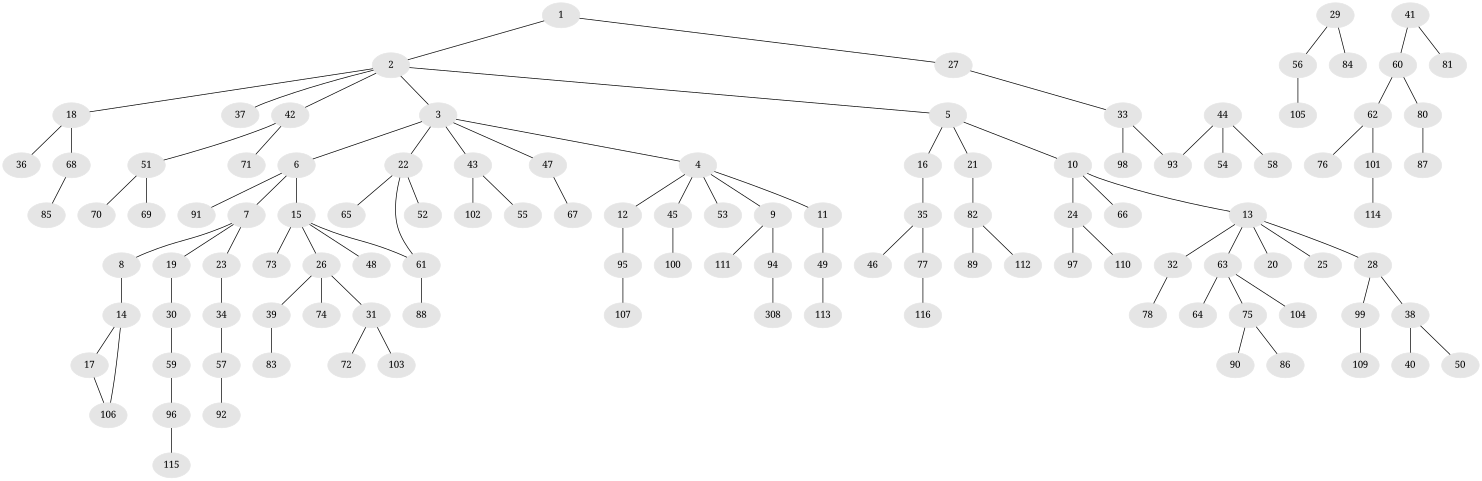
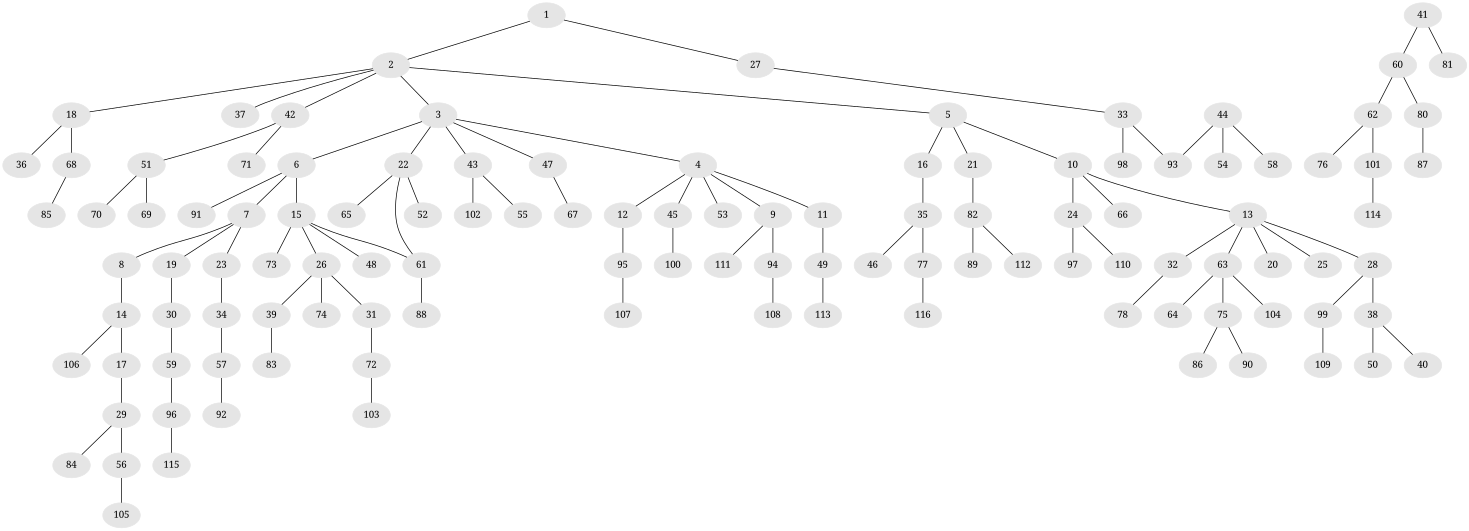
node "308": label "308" -> "108"
edge "31" -- "103": now "72" -- "103"
edge "17" -- "106": now "17" -- "29"
